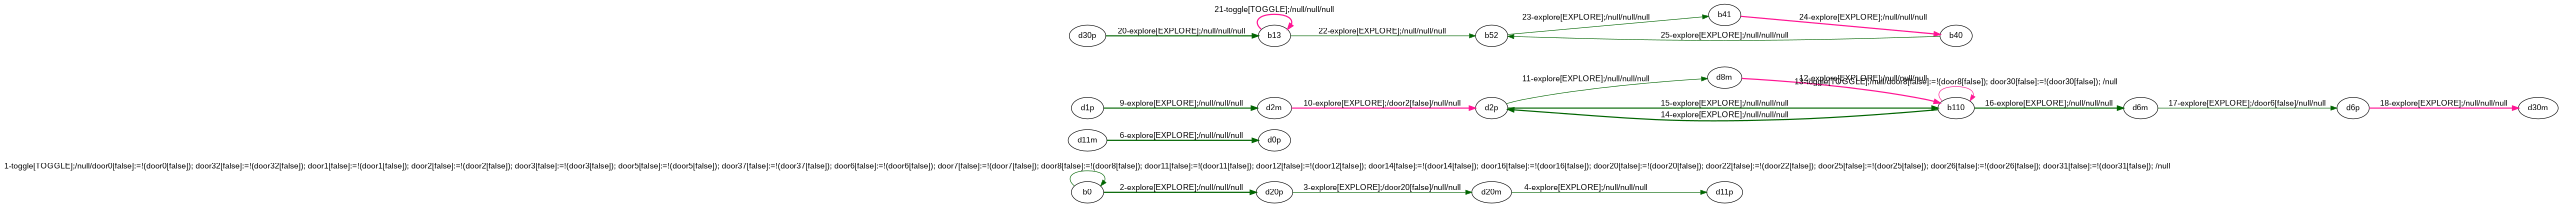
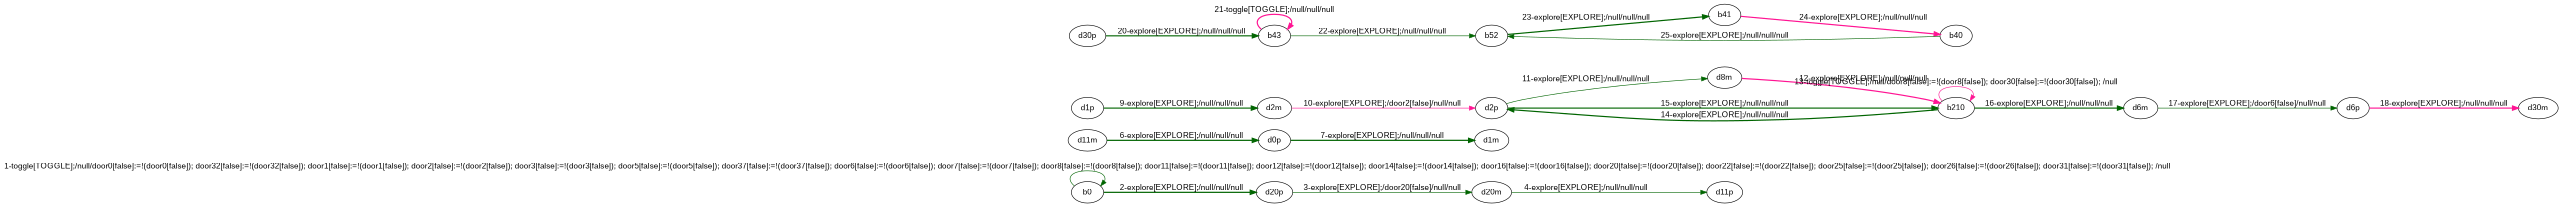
edge "b52" -> "b41": style solid -> bold
node "b13": label "b13" -> "b43"
edge "d2m" -> "d2p": style bold -> solid
node "b110": label "b110" -> "b210"
node "d1m": added
